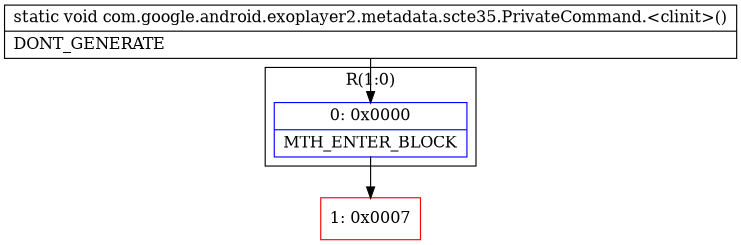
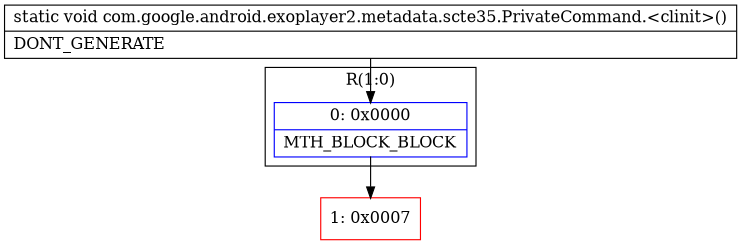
node "0: 0x0000": text "MTH_ENTER_BLOCK" -> "MTH_BLOCK_BLOCK"
